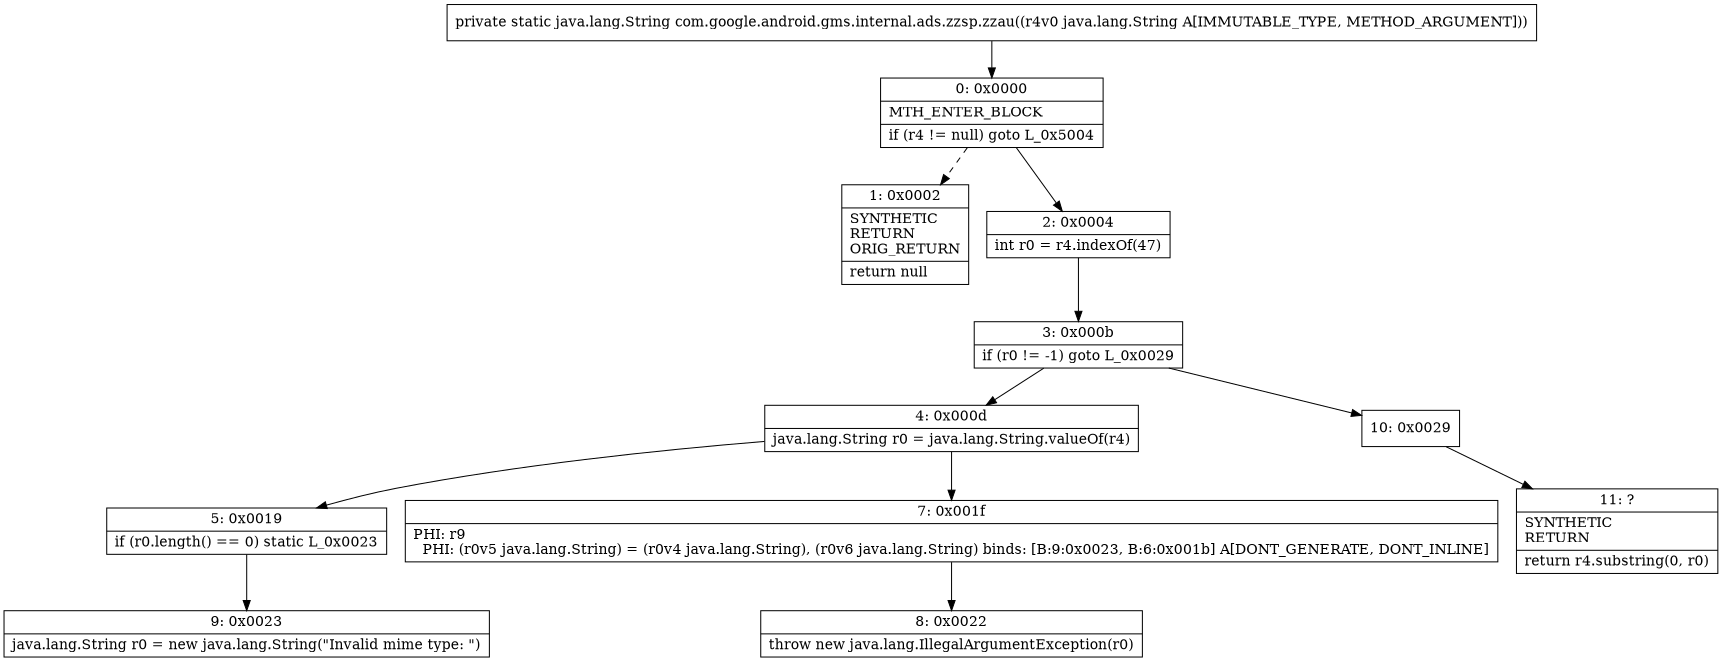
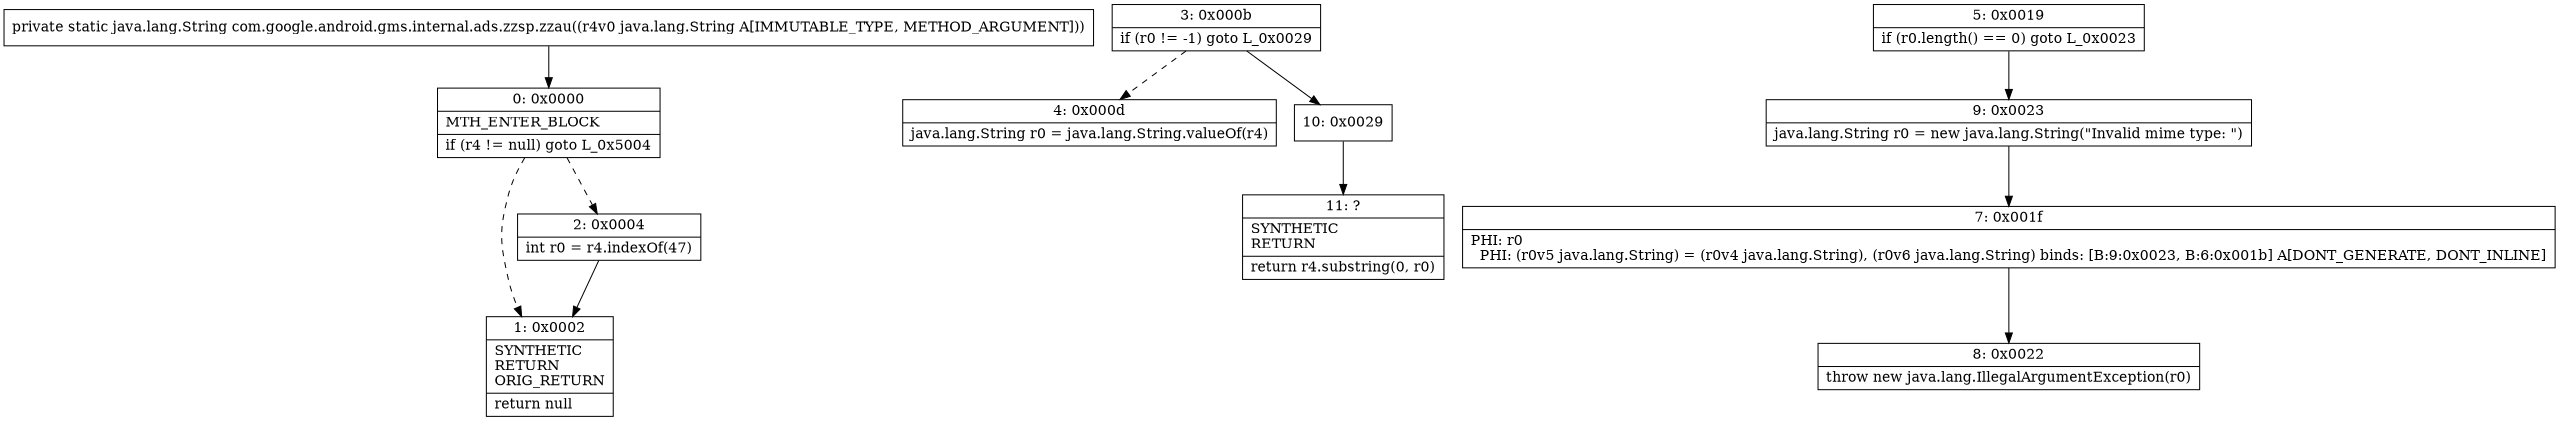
edge "0: 0x0000" -> "2: 0x0004": style solid -> dashed
edge "2: 0x0004" -> "3: 0x000b": now "2: 0x0004" -> "1: 0x0002"
edge "3: 0x000b" -> "4: 0x000d": style solid -> dashed
edge "4: 0x000d" -> "5: 0x0019": removed
edge "4: 0x000d" -> "7: 0x001f": now "9: 0x0023" -> "7: 0x001f"
node "7: 0x001f": text "PHI: r9" -> "PHI: r0"
node "5: 0x0019": text "if (r0.length() == 0) static L_0x0023" -> "if (r0.length() == 0) goto L_0x0023"
